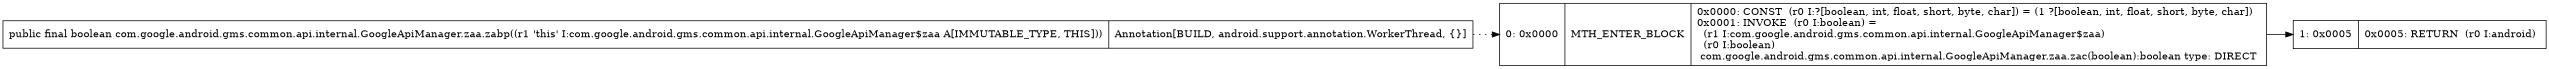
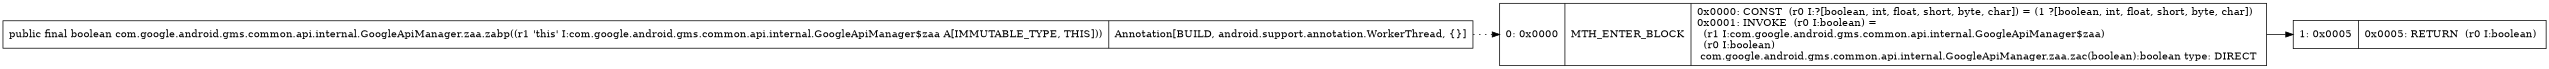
node "1: 0x0005": text "0x0005: RETURN  (r0 I:android)" -> "0x0005: RETURN  (r0 I:boolean)"
